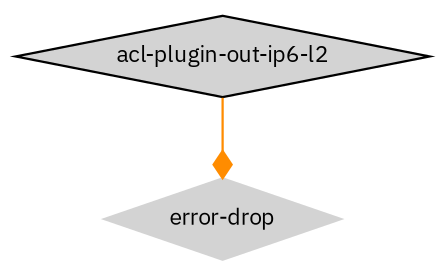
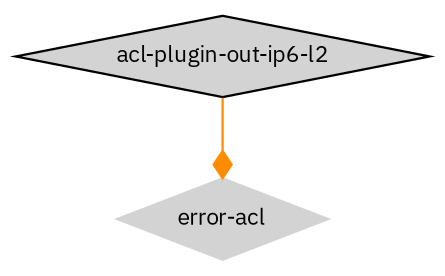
node "error-drop": label "error-drop" -> "error-acl"
